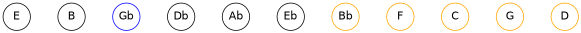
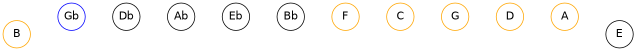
node "B": color black -> orange
node "Bb": color orange -> black
node "A": added
